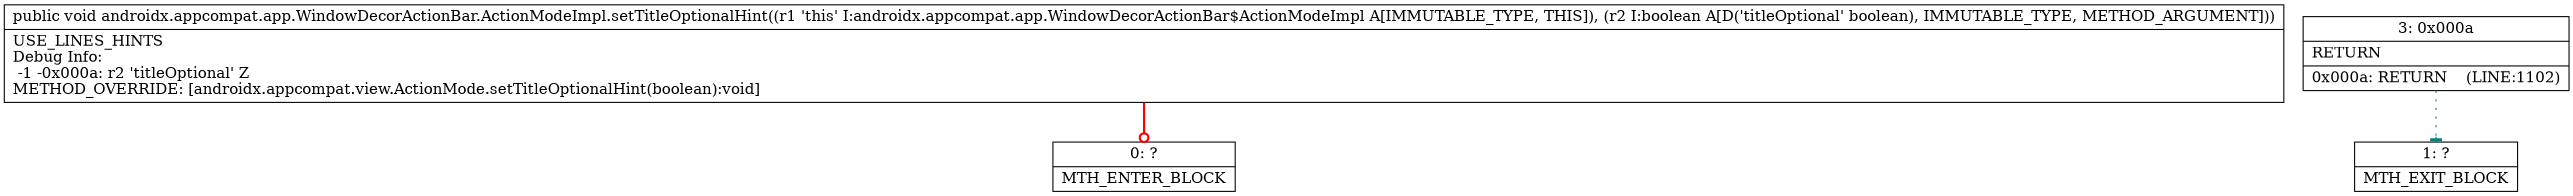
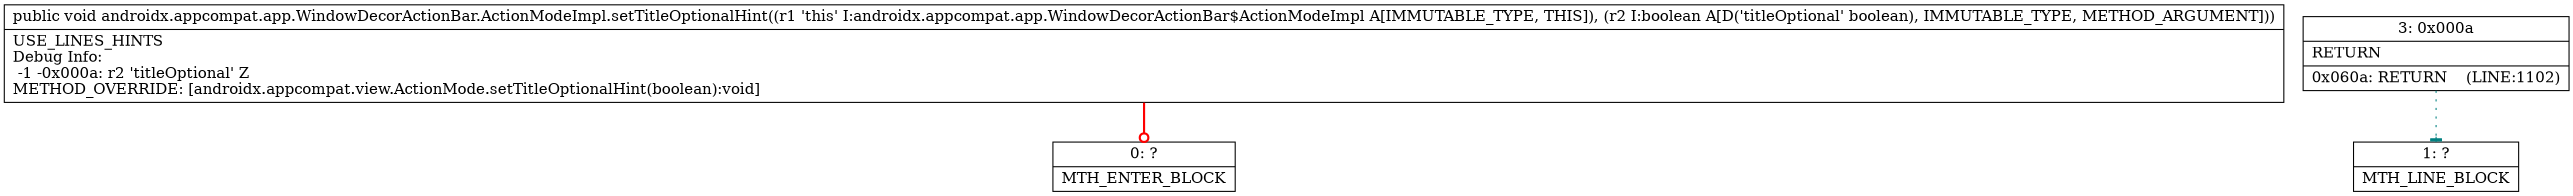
node "3: 0x000a": text "0x000a: RETURN    (LINE:1102)" -> "0x060a: RETURN    (LINE:1102)"
node "1: ?": text "MTH_EXIT_BLOCK" -> "MTH_LINE_BLOCK"
